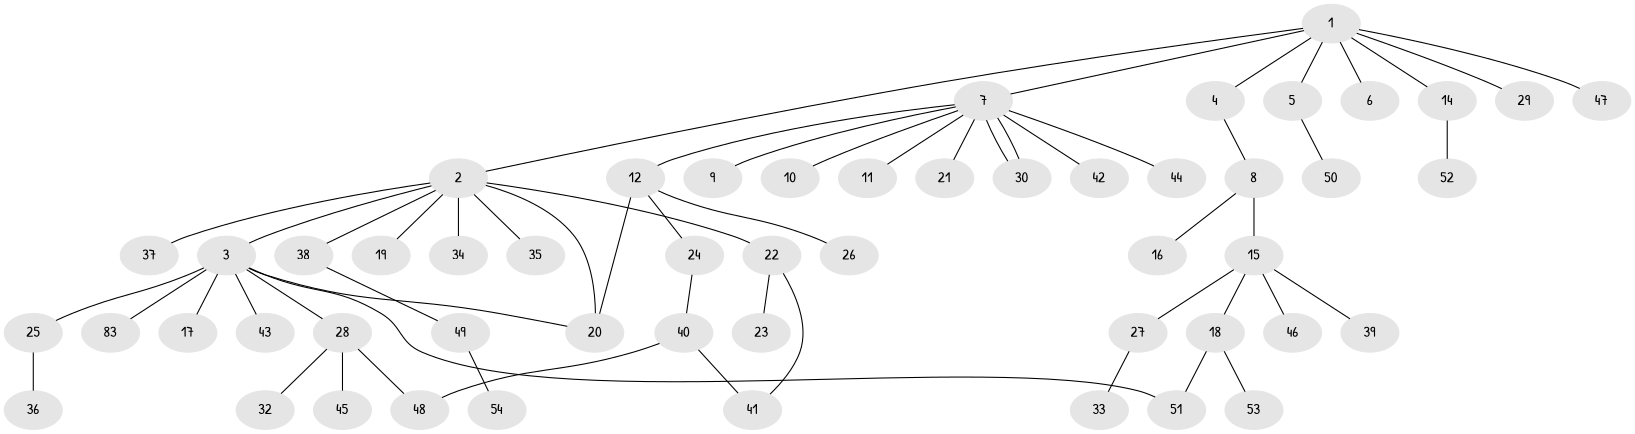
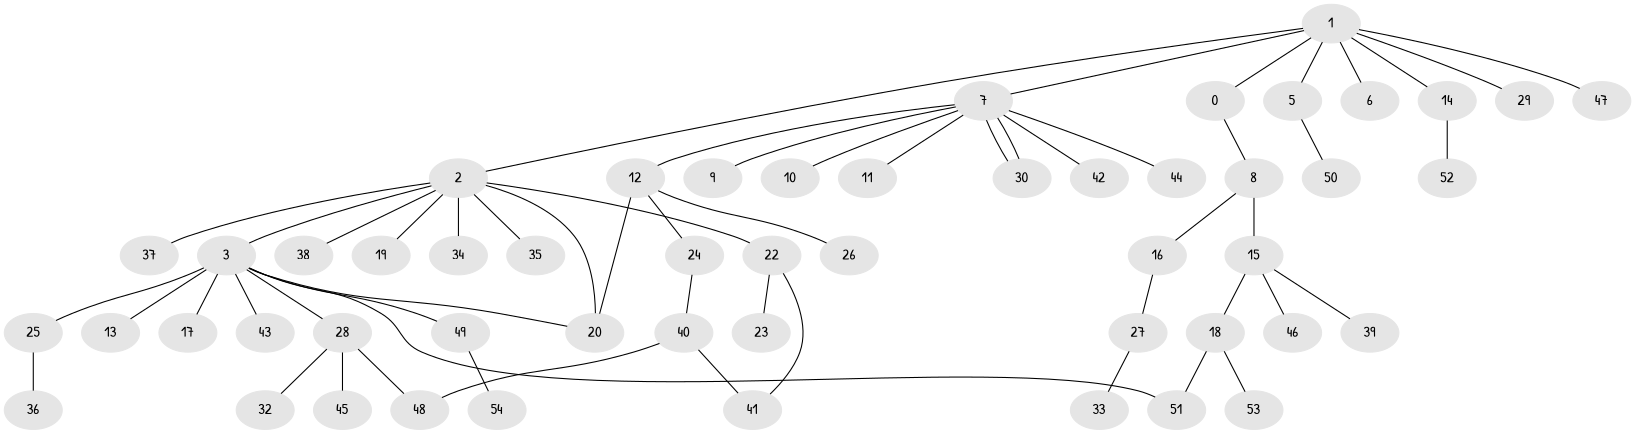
node "4": label "4" -> "0"
node "21": removed
edge "38" -- "49": now "3" -- "49"
edge "15" -- "27": now "16" -- "27"
node "83": label "83" -> "13"
